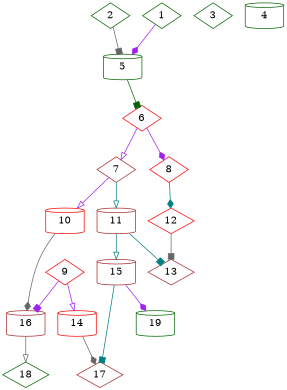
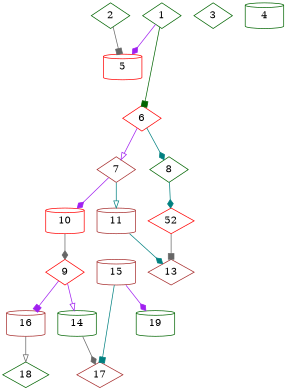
node "5": color darkgreen -> red
edge "5" -> "6": now "1" -> "6"
edge "6" -> "8": color purple -> teal
node "8": color red -> darkgreen
edge "7" -> "10": arrowhead onormal -> diamond
node "12": label "12" -> "52"
edge "11" -> "15": removed
edge "11" -> "13": arrowhead box -> diamond
edge "10" -> "16": now "10" -> "9"
node "14": color red -> darkgreen
